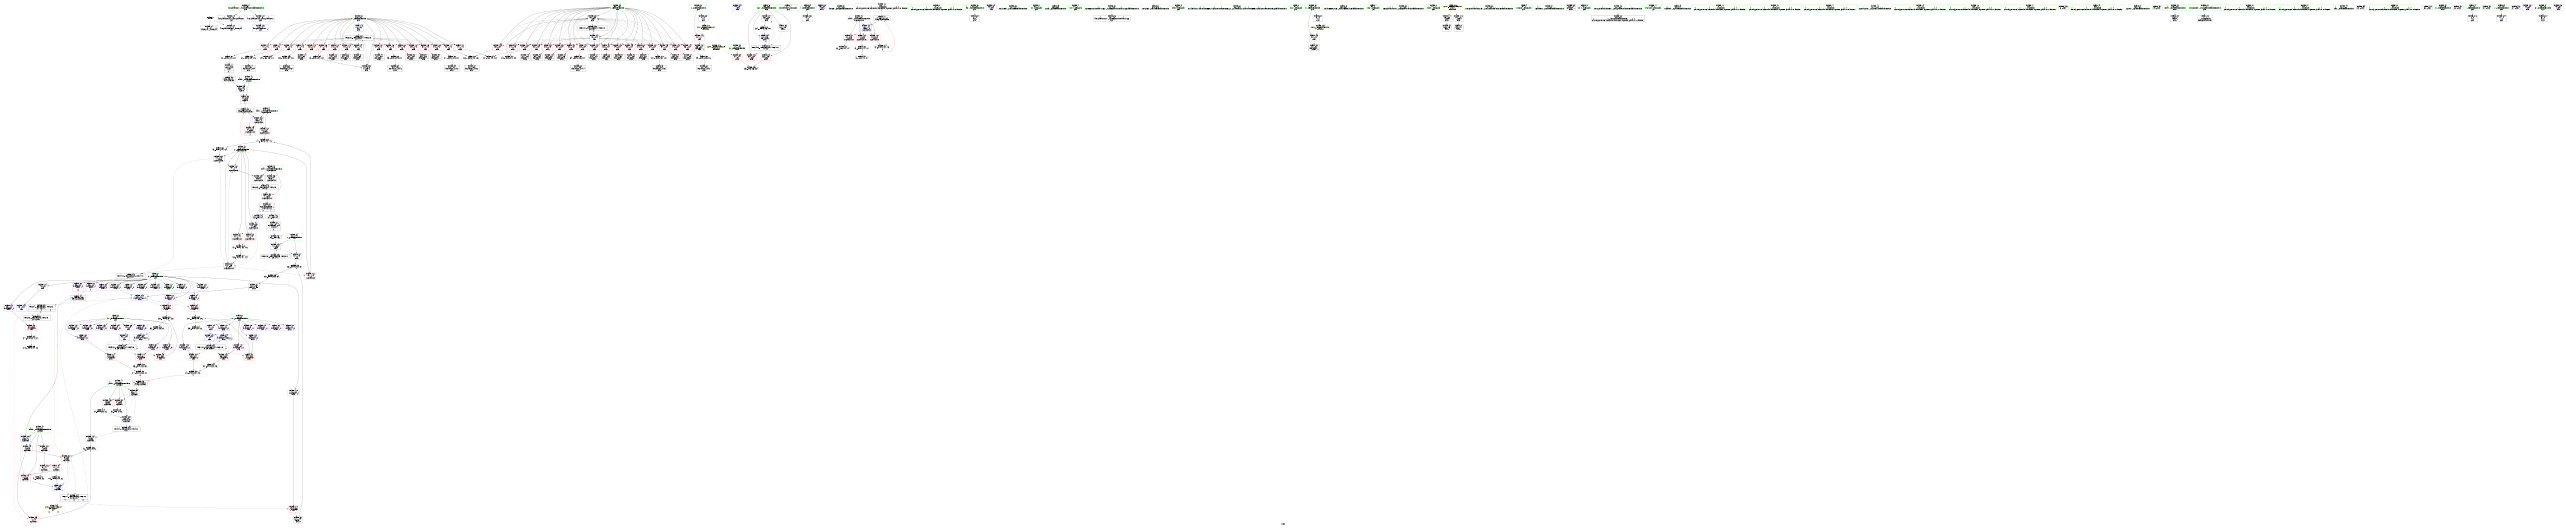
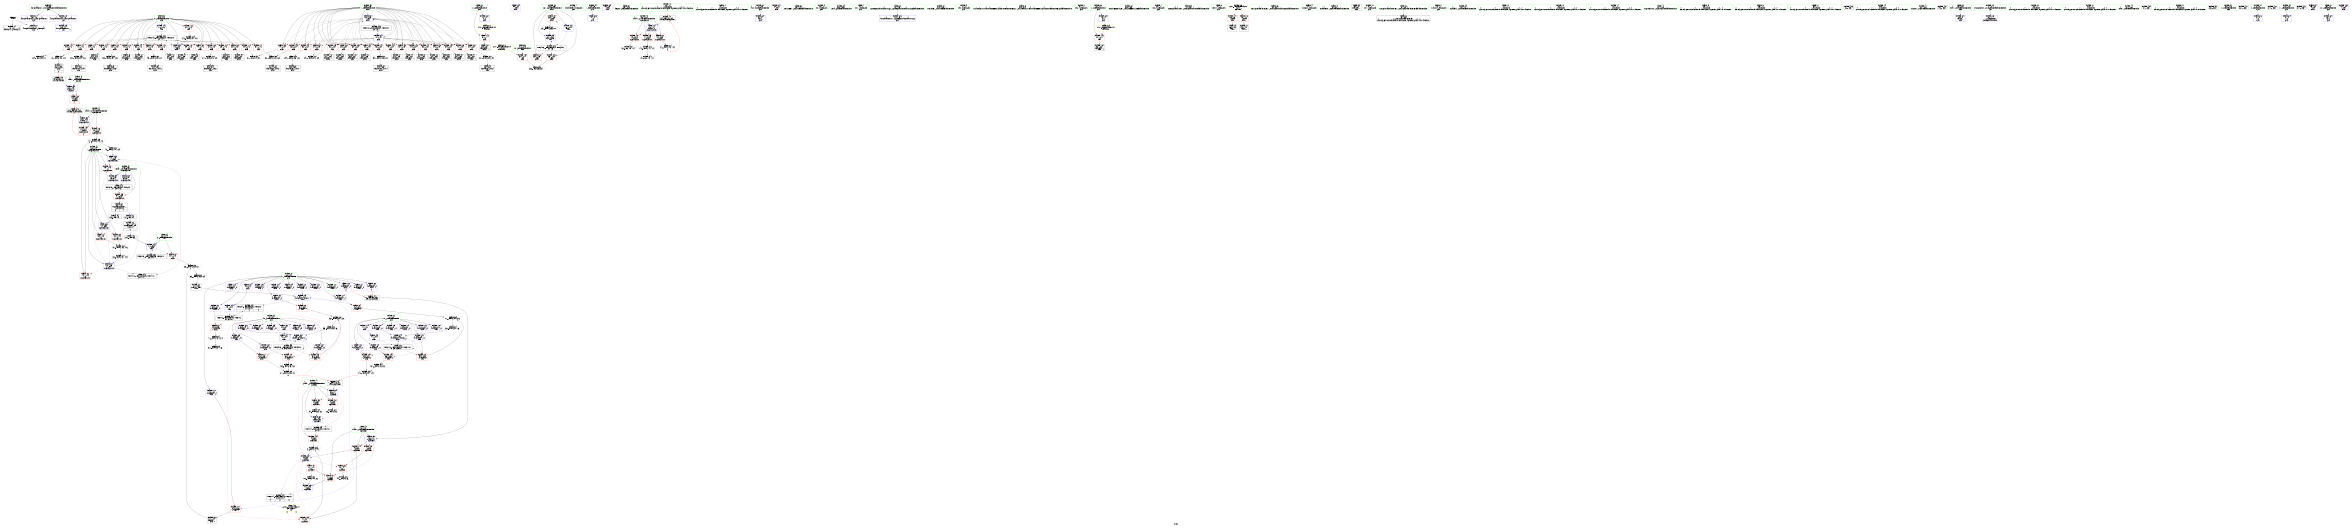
edge "NodeID: 354" -> "NodeID: 186": now "NodeID: 354" -> "NodeID: 72"
